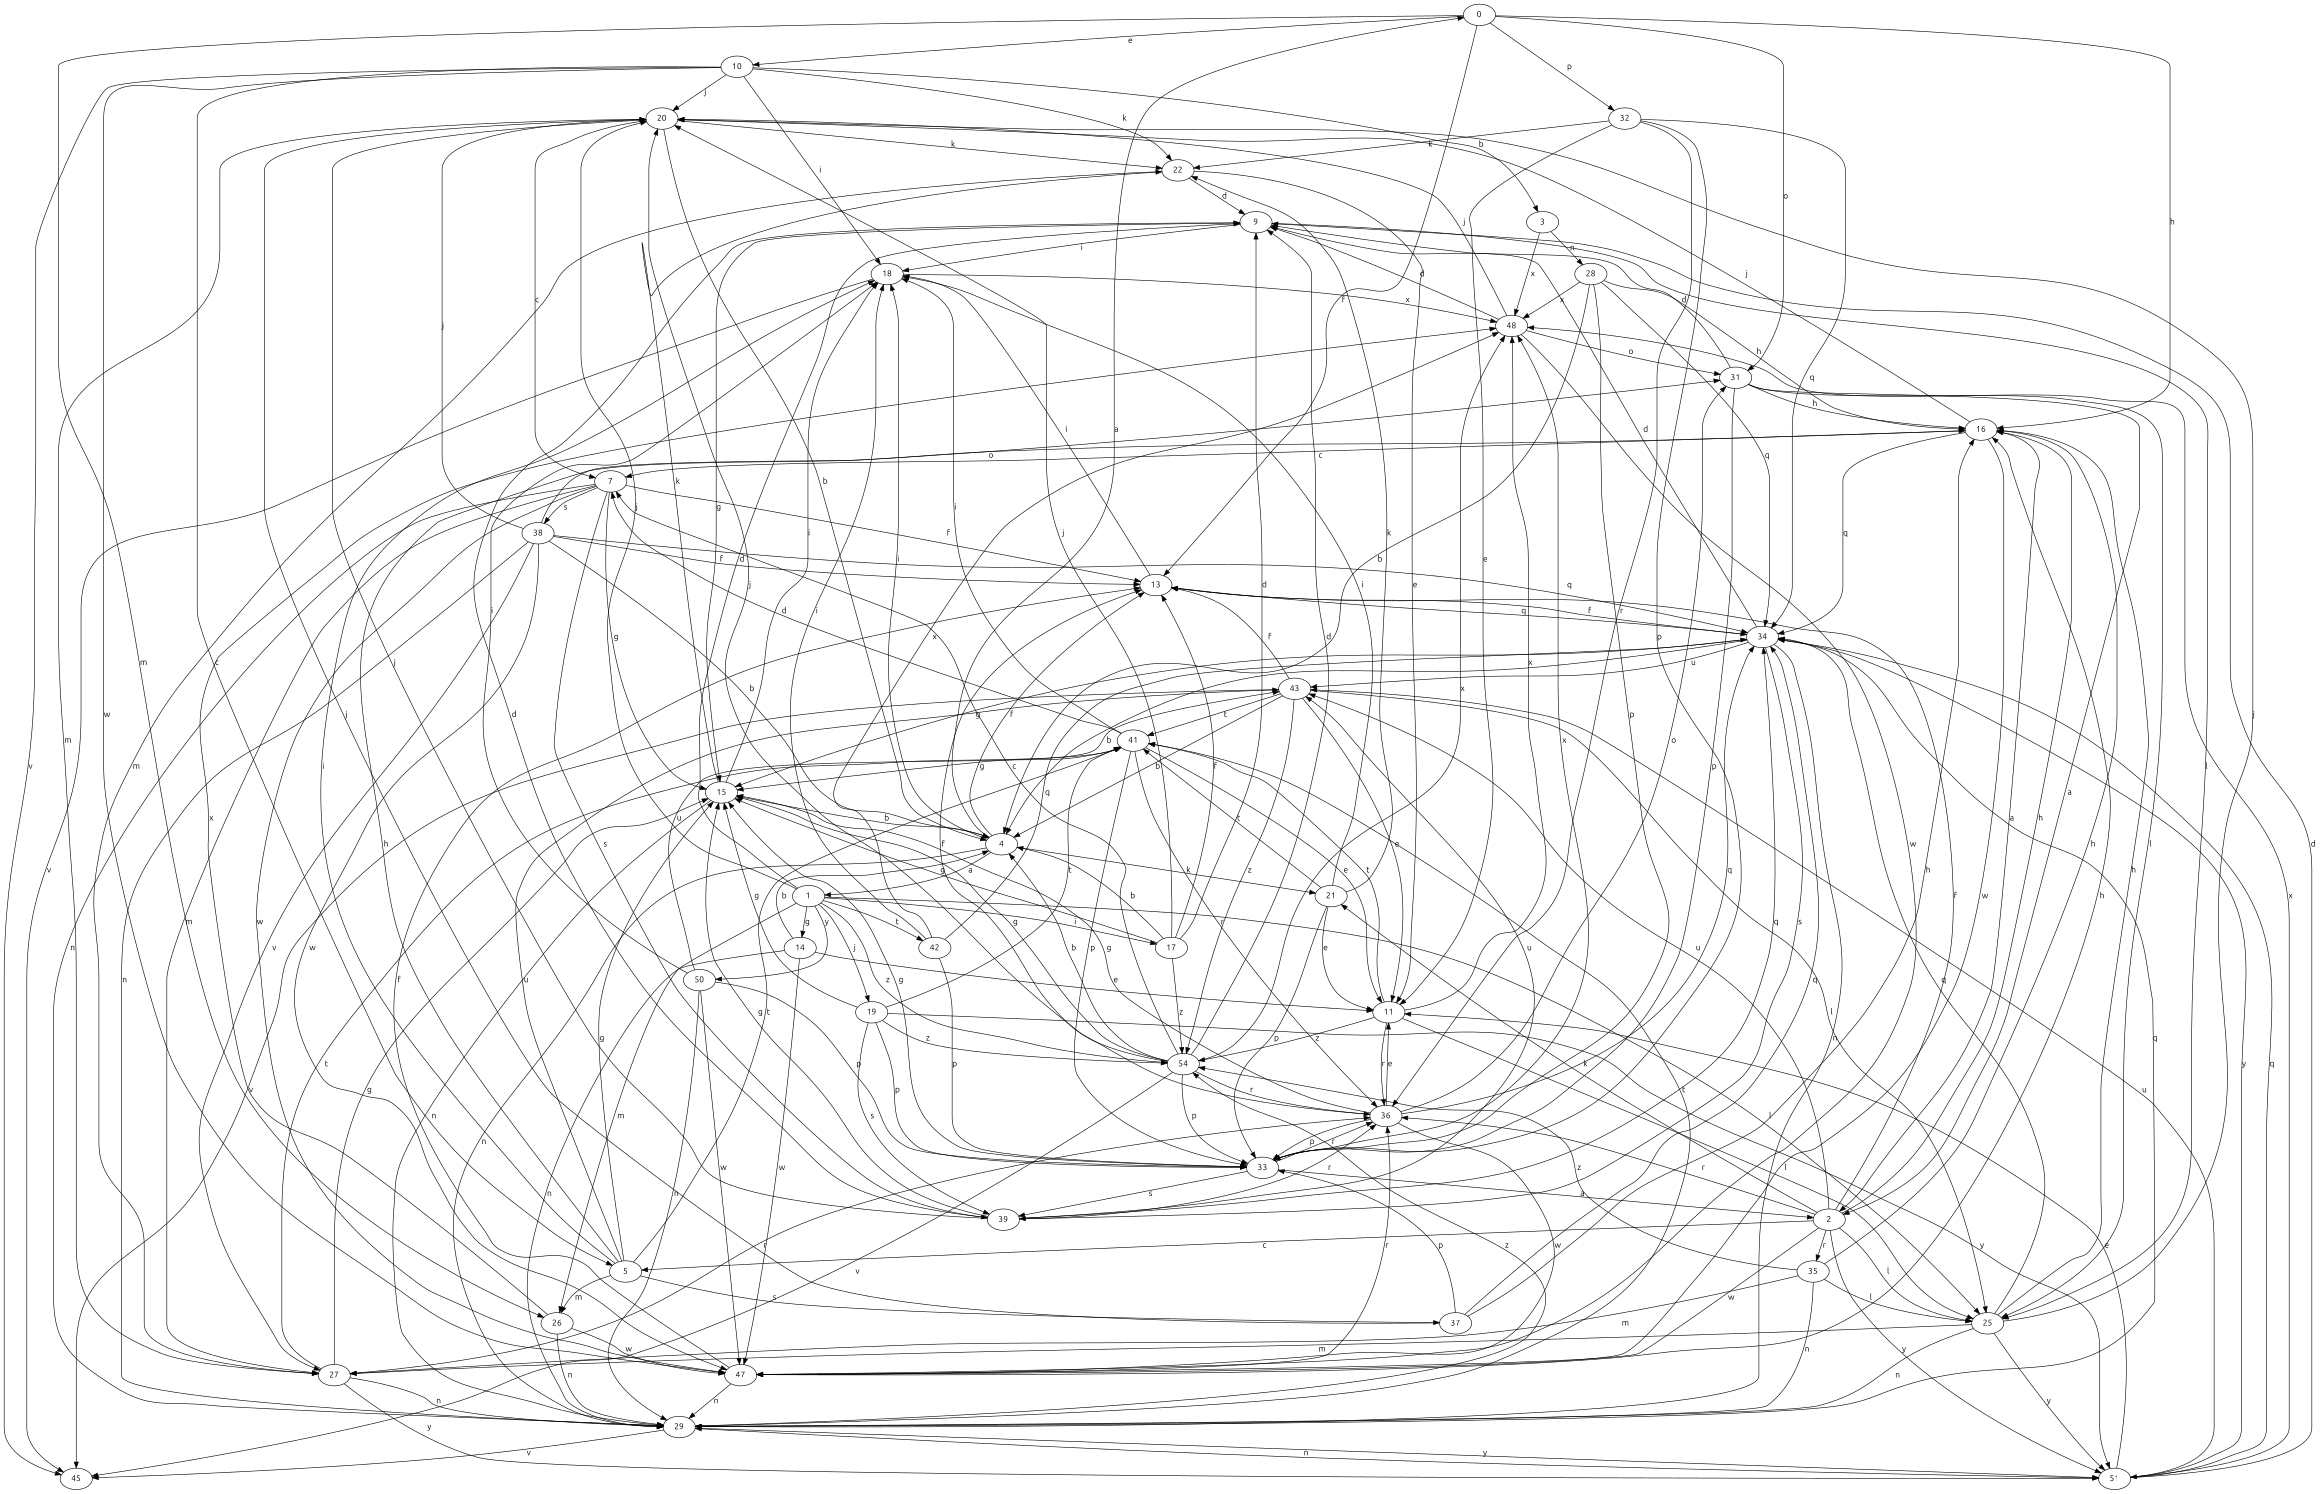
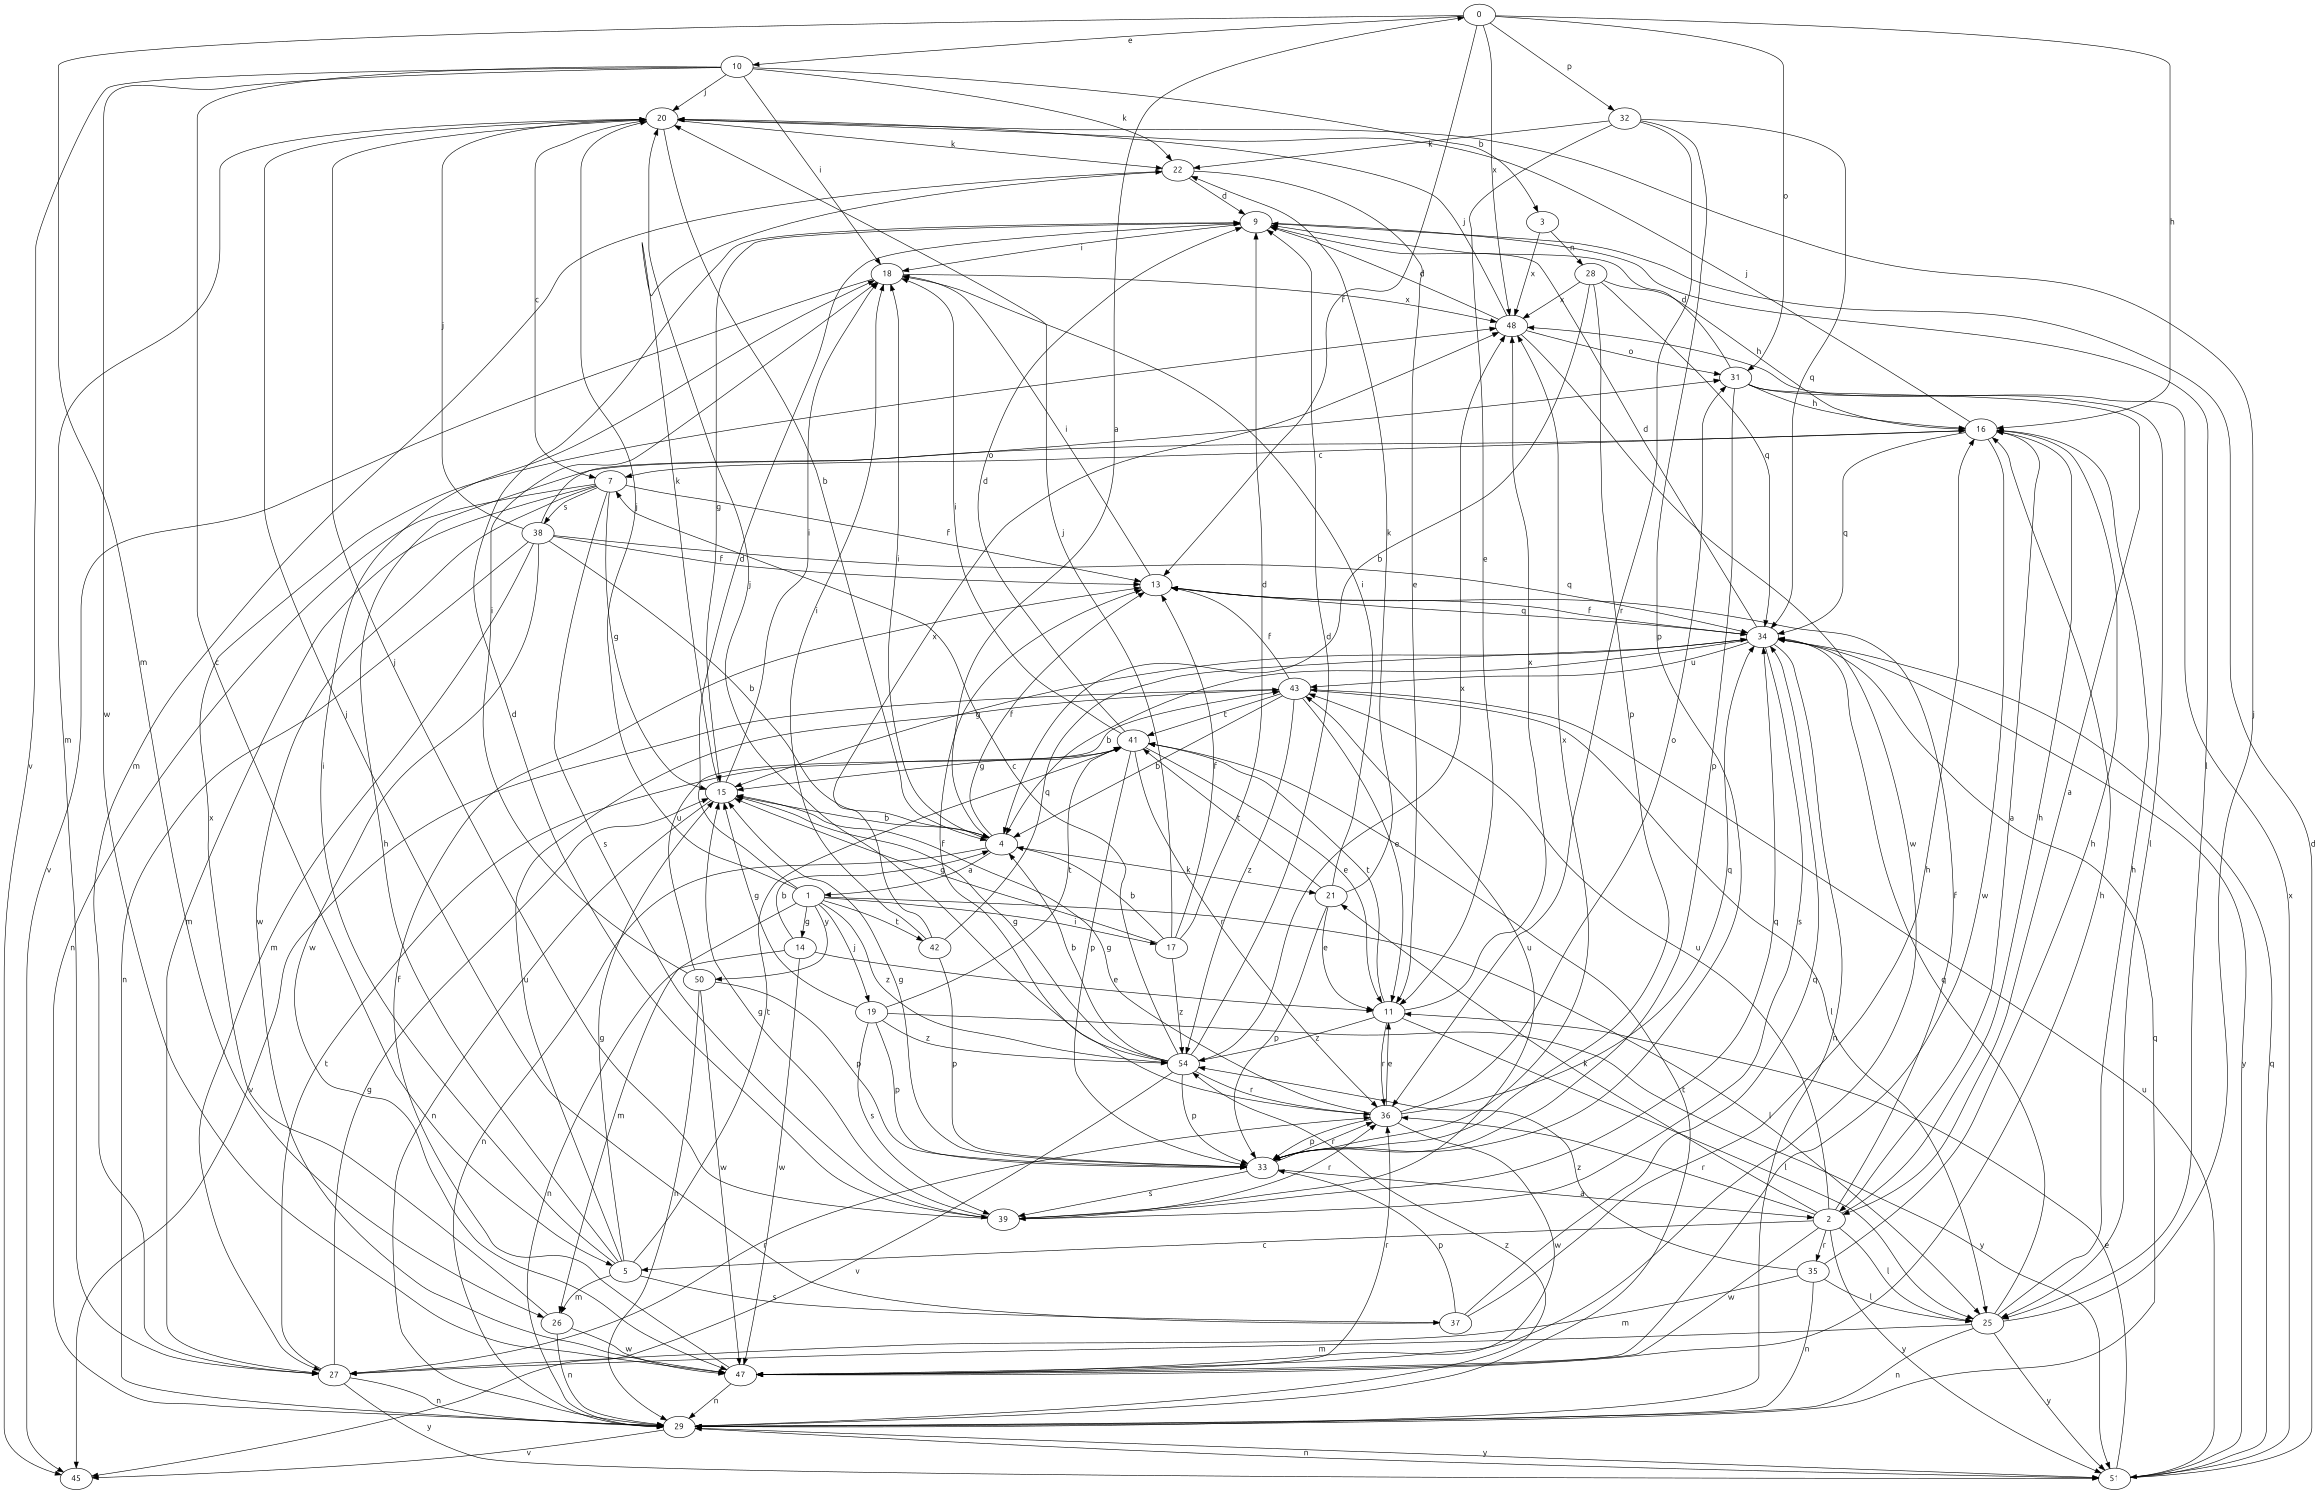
edge "0" -> "48": added, label "x"
edge "41" -> "7": now "41" -> "9"
edge "38" -> "27": label "v" -> "m"
